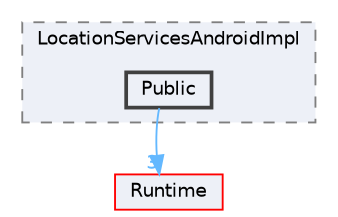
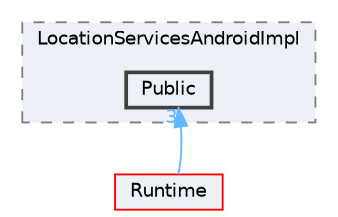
edge "Public" -> "Runtime": reversed
